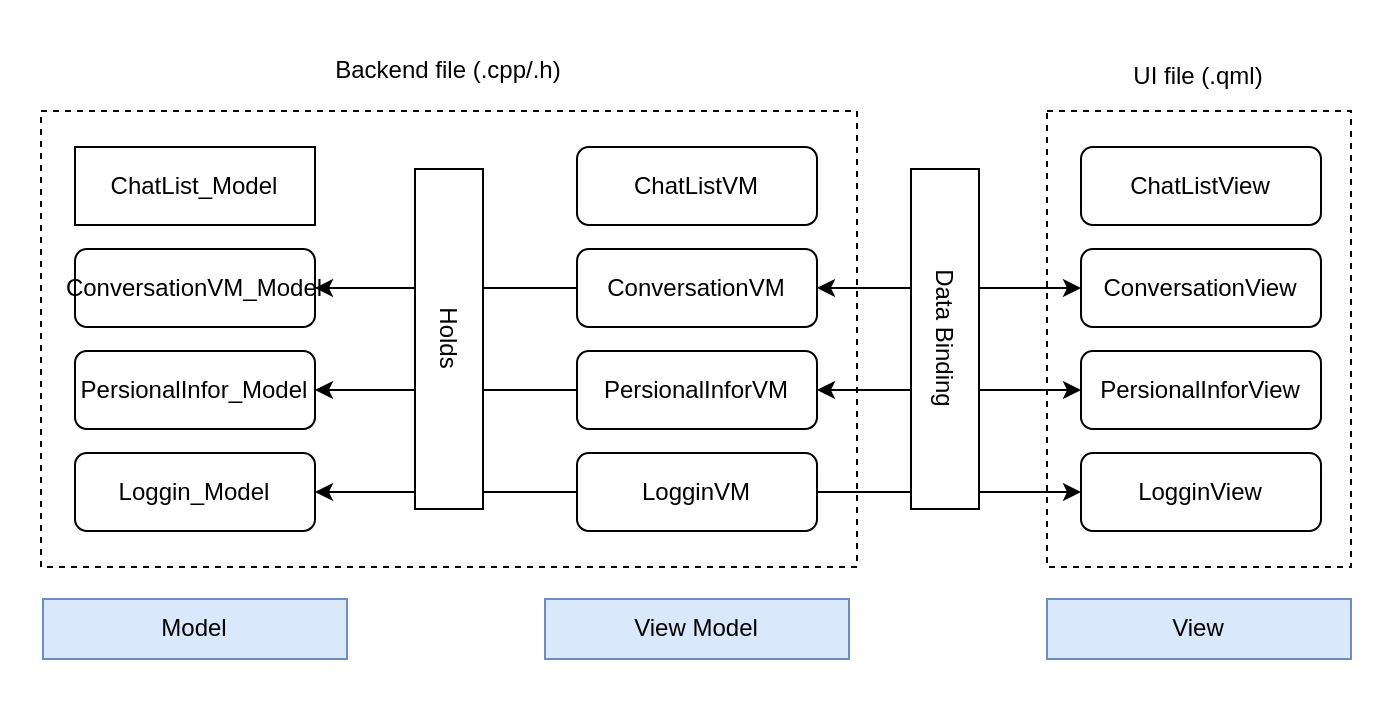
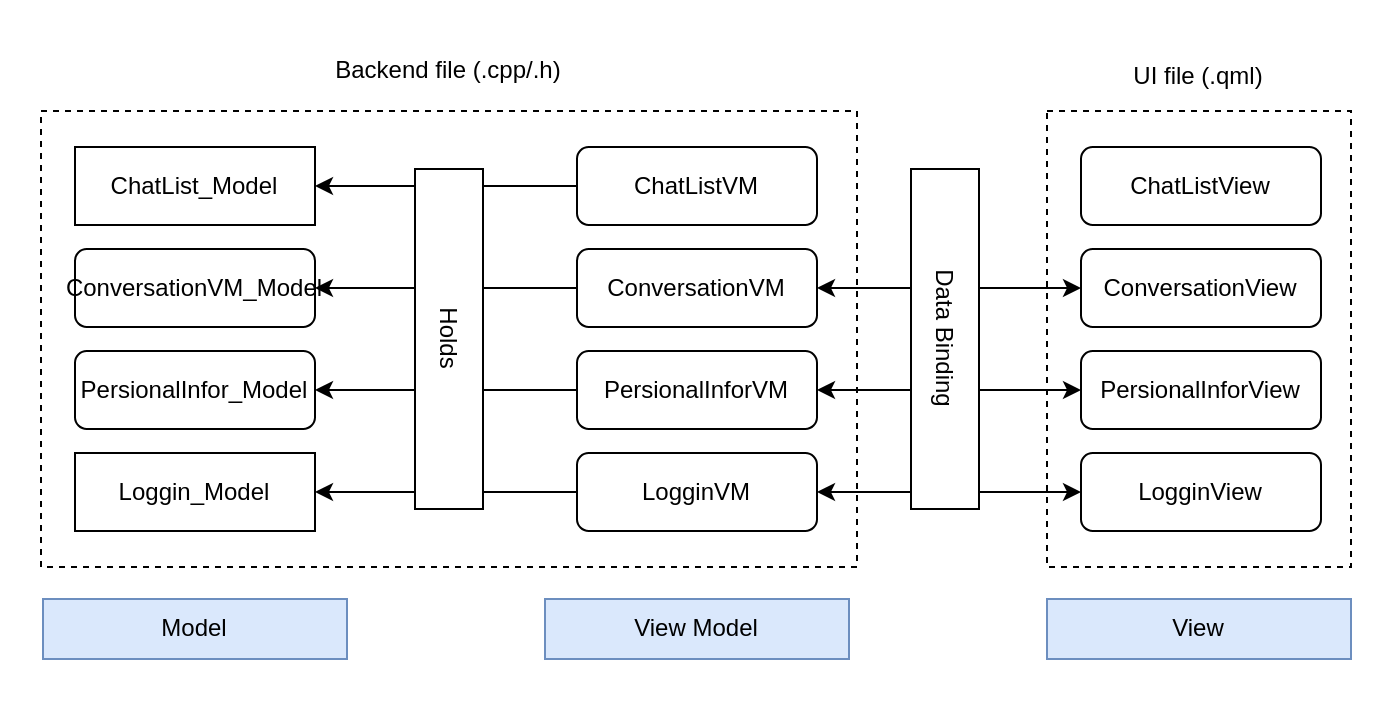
edge "ChatListVM" -> "ChatList_Model": added
node "Loggin_Model": shape rounded rectangle -> rectangle
edge "LogginVM" -> "LogginView": arrowhead none -> classic
